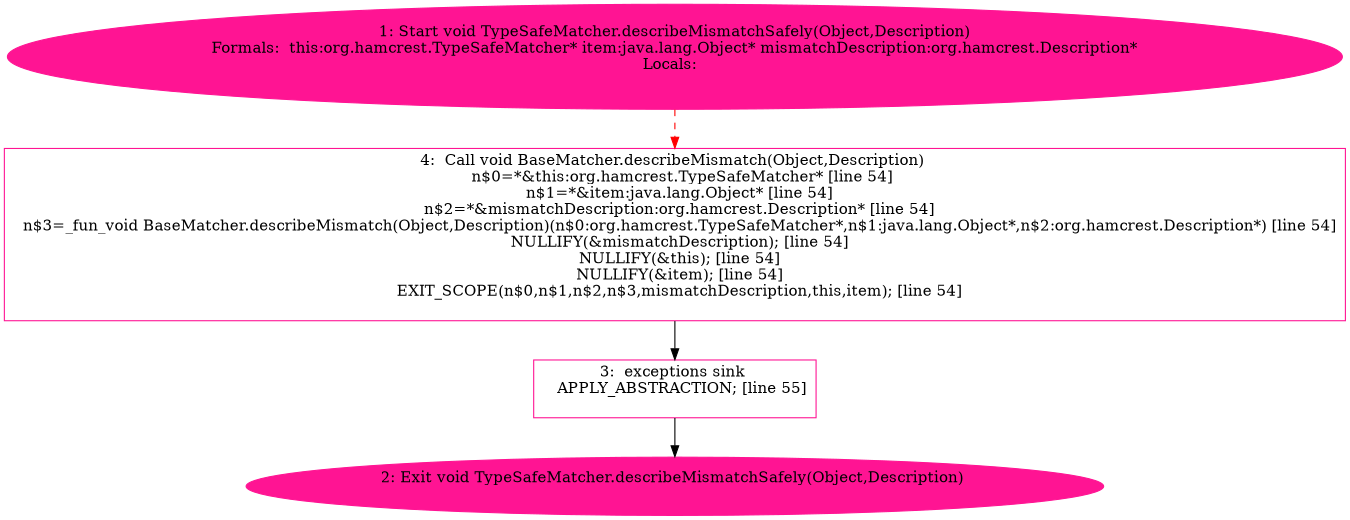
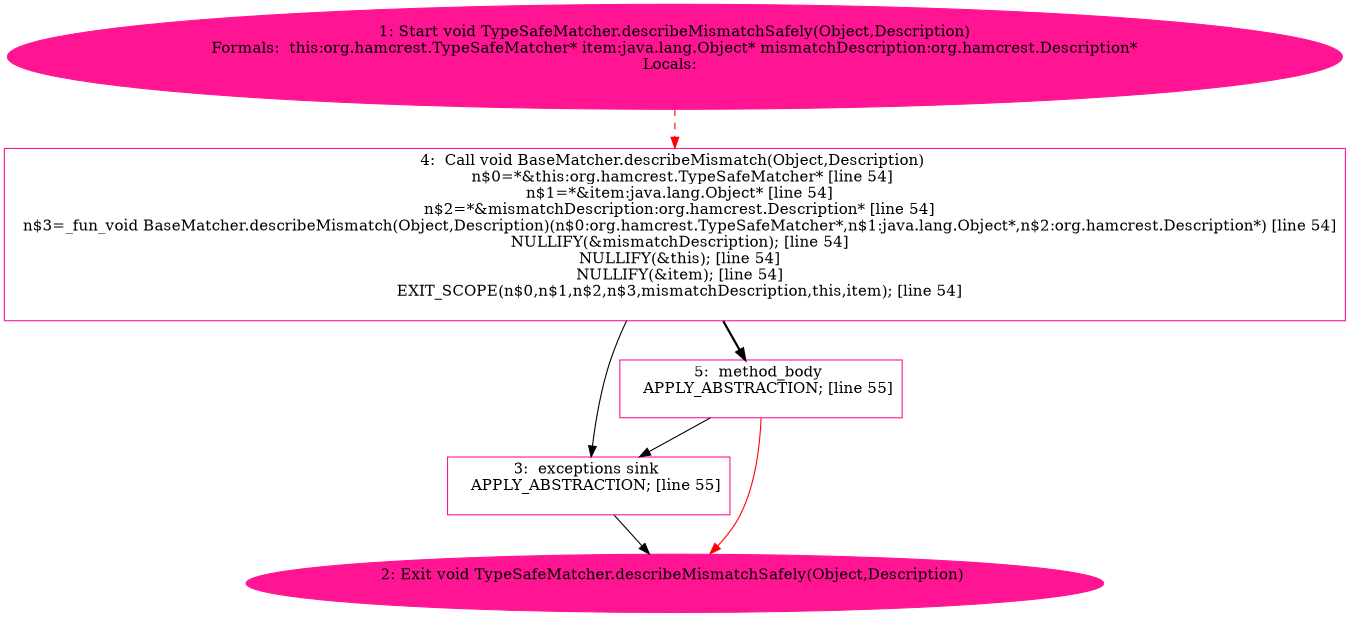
node "5:  method_body APPLY_ABSTRACTION; [line 55]": added
